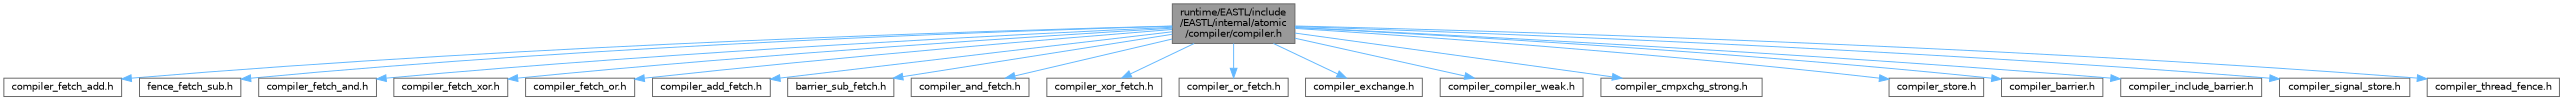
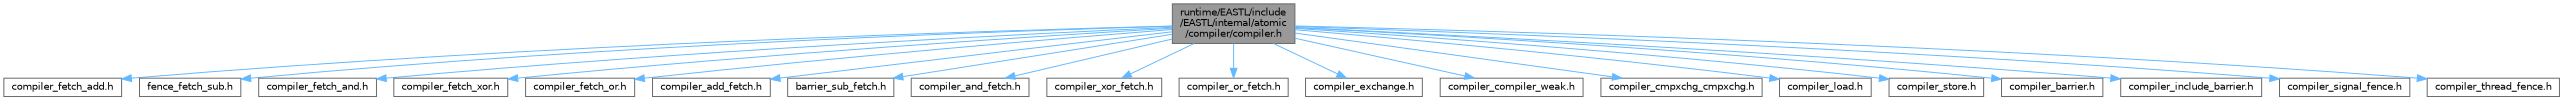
node "compiler_cmpxchg_strong.h": label "compiler_cmpxchg_strong.h" -> "compiler_cmpxchg_cmpxchg.h"
node "compiler_load.h": added
node "compiler_signal_store.h": label "compiler_signal_store.h" -> "compiler_signal_fence.h"
